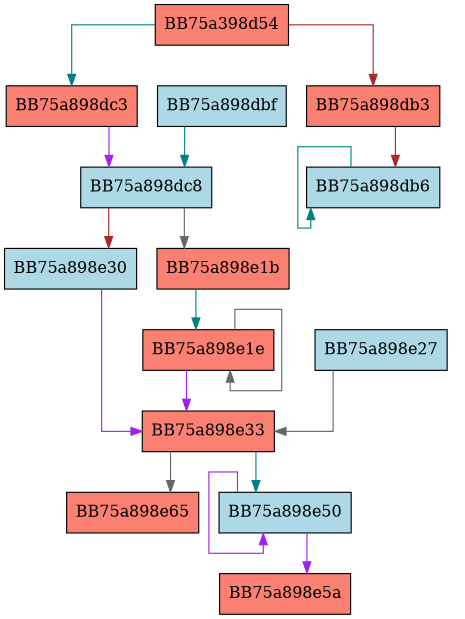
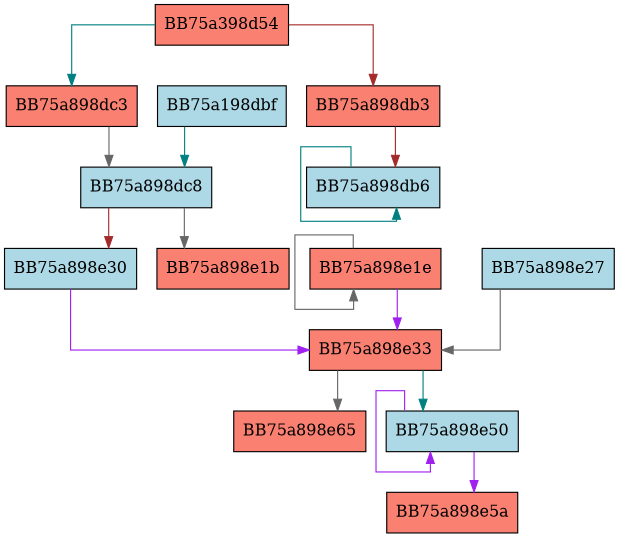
node "BB75a898dbf": label "BB75a898dbf" -> "BB75a198dbf"
edge "BB75a898dc3" -> "BB75a898dc8": color purple -> gray40
edge "BB75a898e1b" -> "BB75a898e1e": removed
